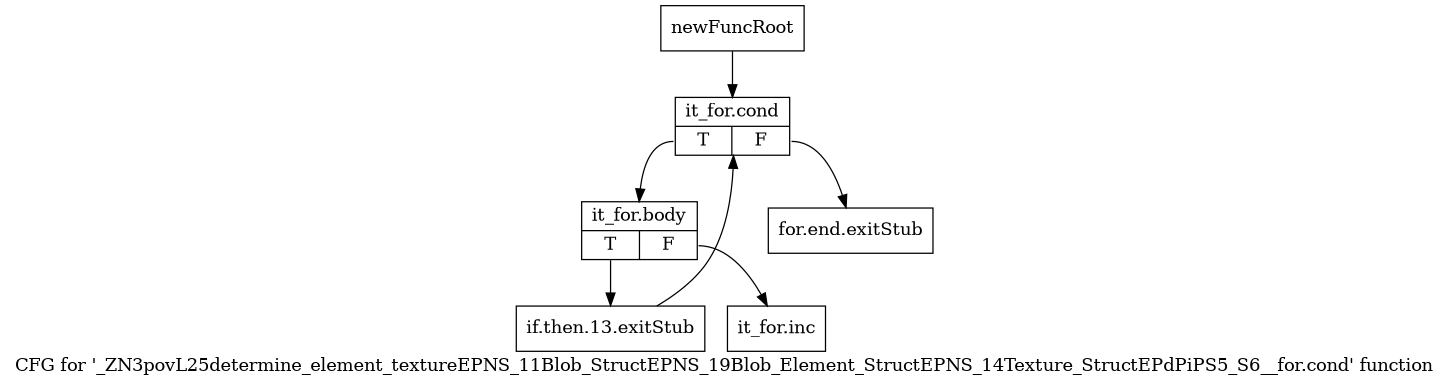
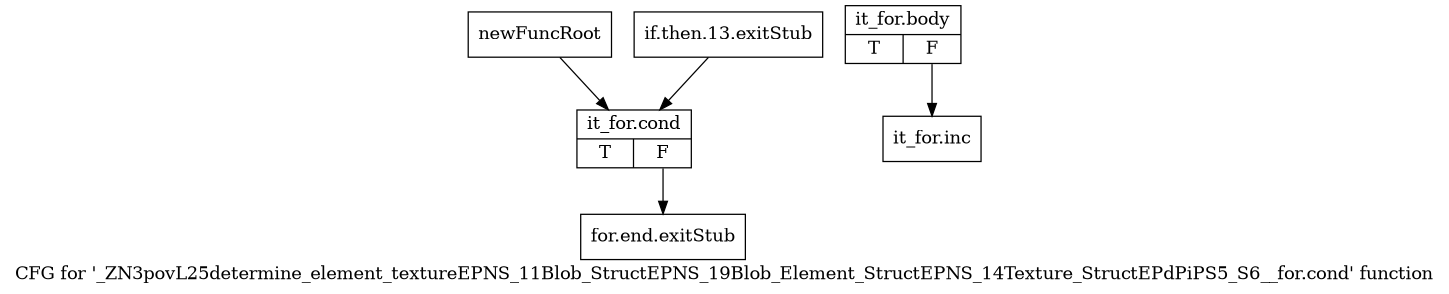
edge "it_for.cond" -> "it_for.body": removed
edge "it_for.body" -> "if.then.13.exitStub": removed
